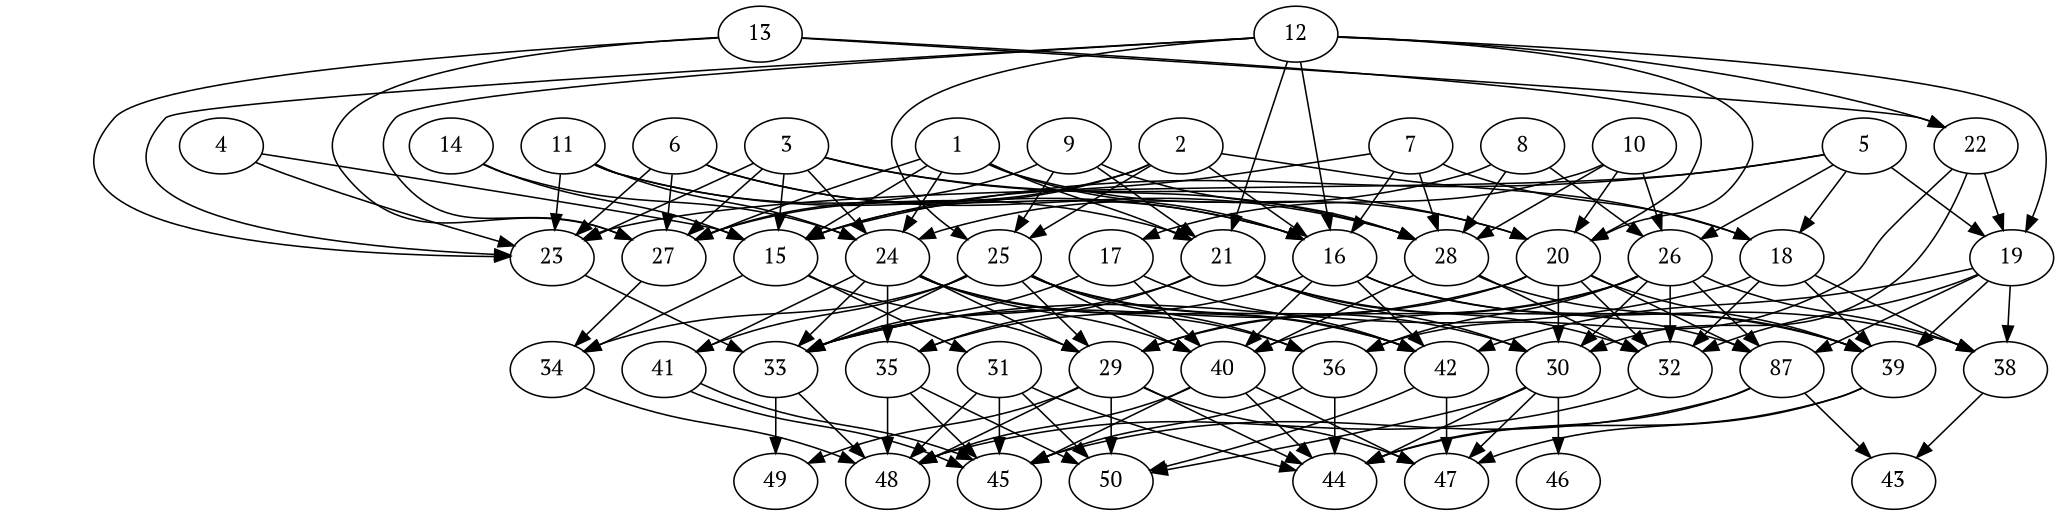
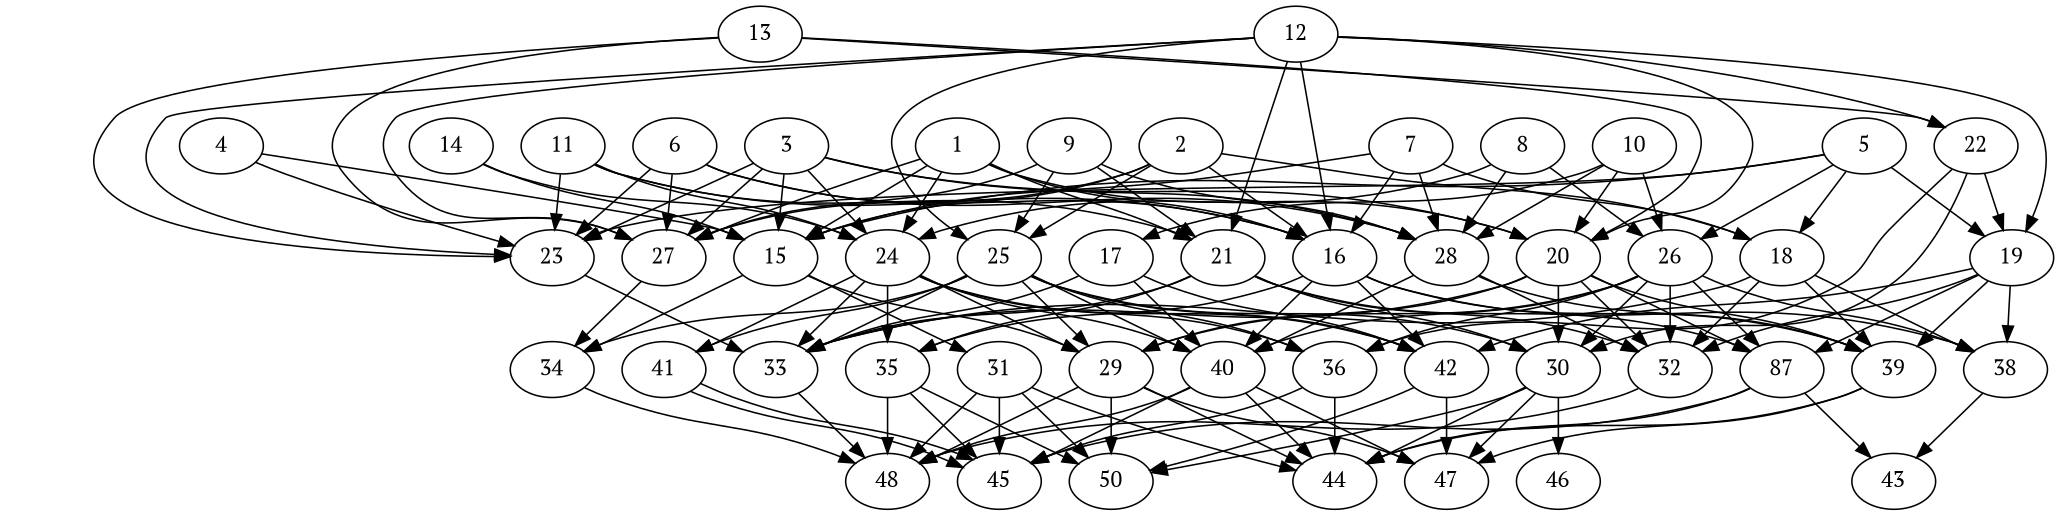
node "49": removed
